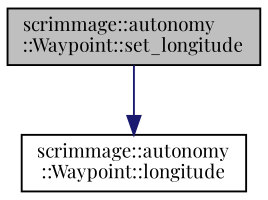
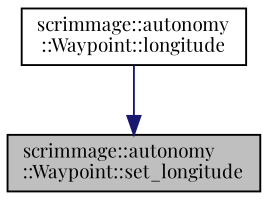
edge "scrimmage::autonomy ::Waypoint::set_longitude" -> "scrimmage::autonomy ::Waypoint::longitude": reversed
